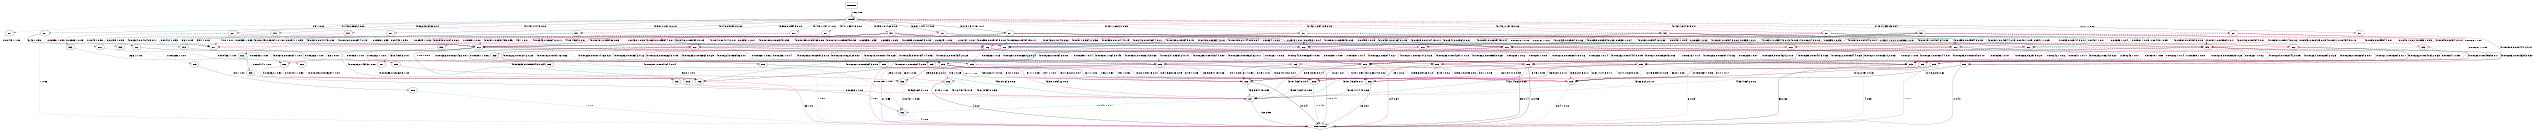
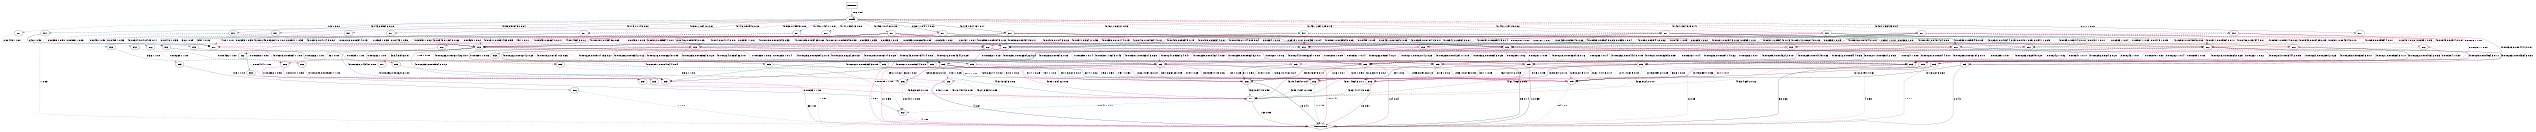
edge "T_5" -> "TERMINAL": label "32.4 1 0.02" -> " 154 1.00"
